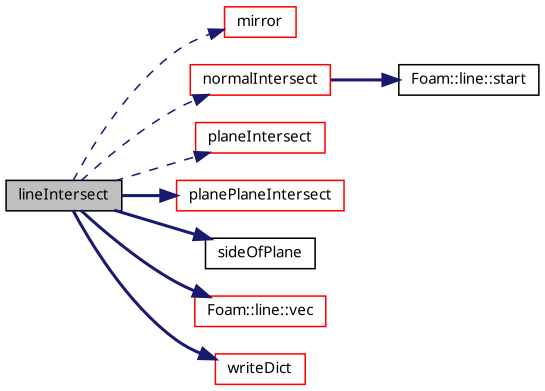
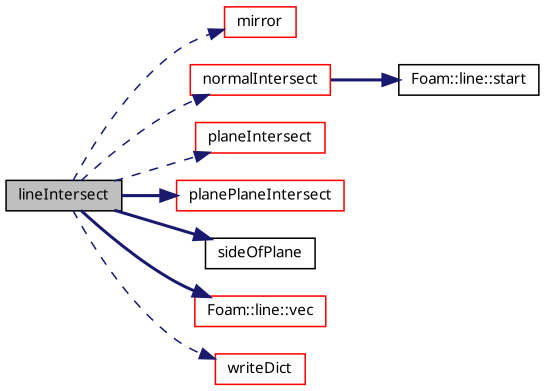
edge "lineIntersect" -> "writeDict": style bold -> dashed
